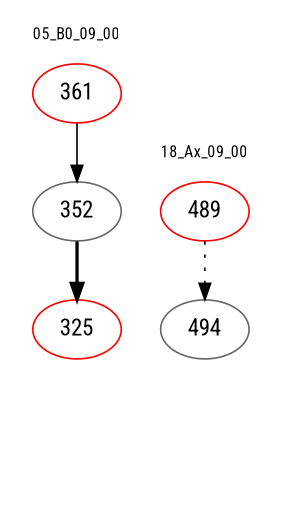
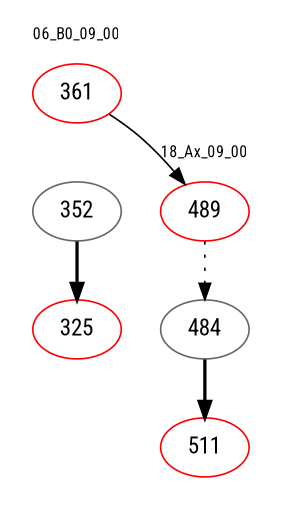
cluster "05_B0_09_00": label "05_B0_09_00" -> "06_B0_09_00"
edge "361" -> "352": now "361" -> "489"
node "494": label "494" -> "484"
node "511": added
